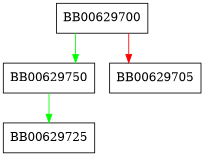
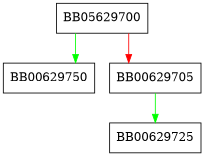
node "BB00629700": label "BB00629700" -> "BB05629700"
edge "BB00629750" -> "BB00629725": now "BB00629705" -> "BB00629725"
